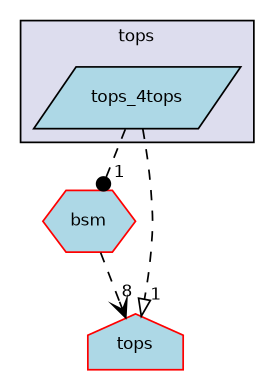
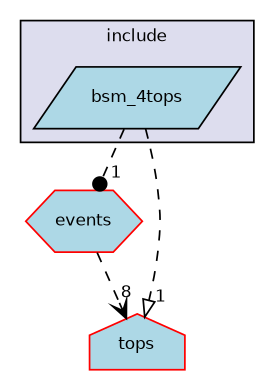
cluster "tops": label "tops" -> "include"
node "tops_4tops": label "tops_4tops" -> "bsm_4tops"
node "bsm": label "bsm" -> "events"
